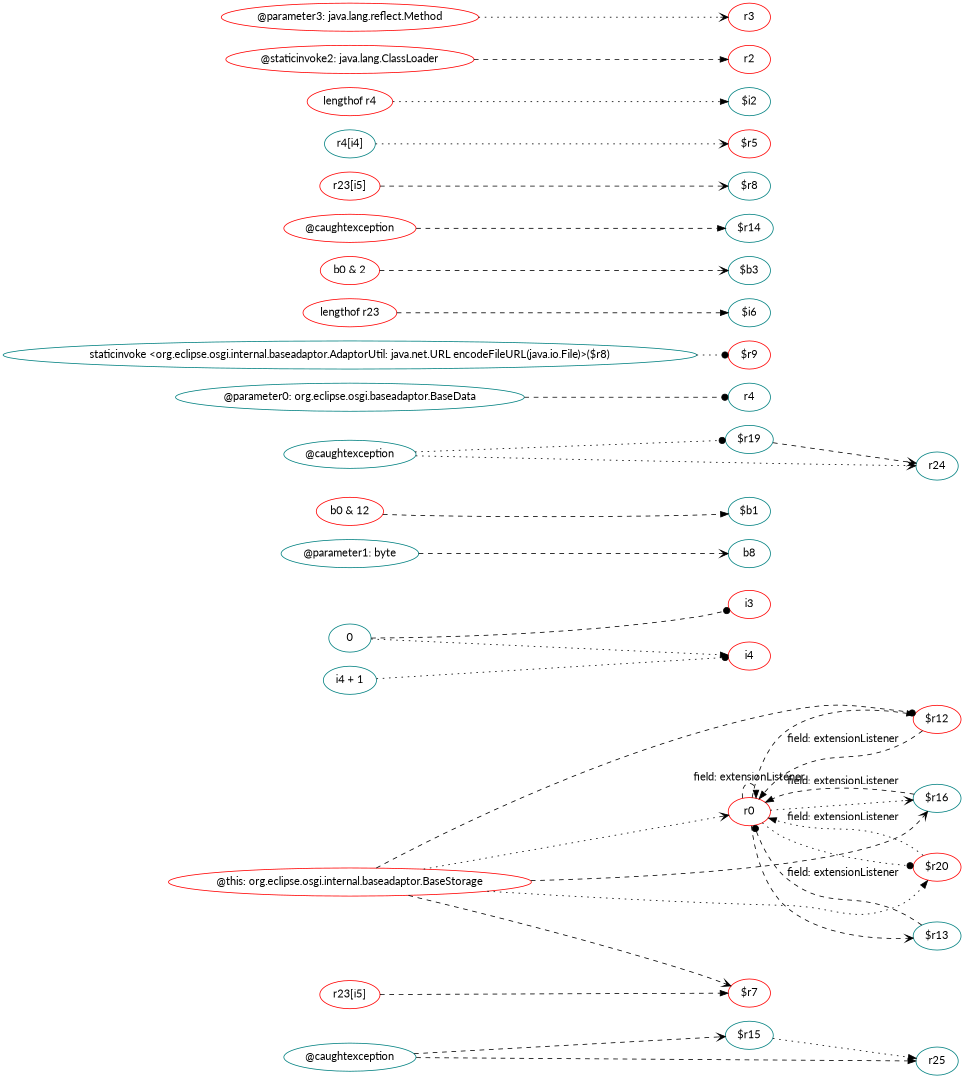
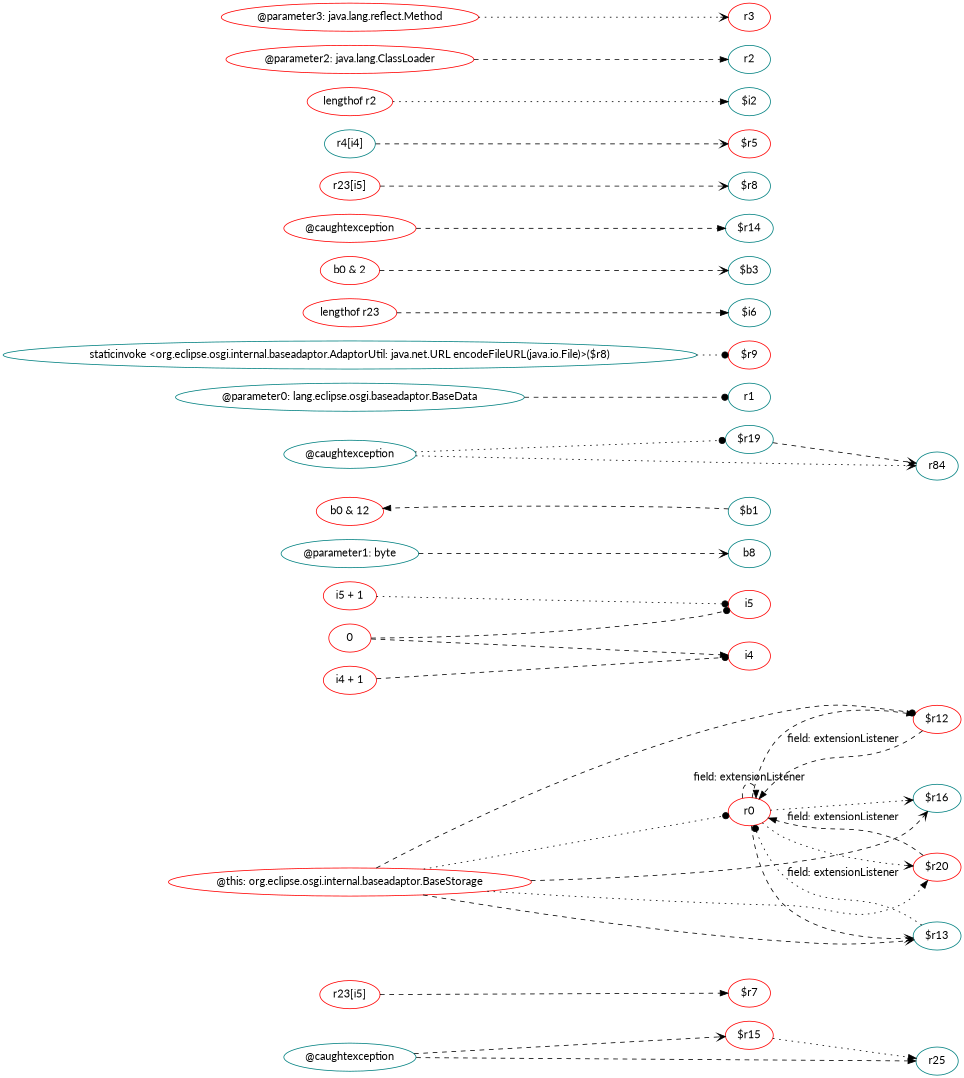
node "@staticinvoke2: java.lang.ClassLoader": label "@staticinvoke2: java.lang.ClassLoader" -> "@parameter2: java.lang.ClassLoader"
node "r2": color red -> teal
node "lengthof r4": label "lengthof r4" -> "lengthof r2"
edge "r4[i4]" -> "$r5": style dotted -> dashed
node "@parameter0: org.eclipse.osgi.baseadaptor.BaseData": label "@parameter0: org.eclipse.osgi.baseadaptor.BaseData" -> "@parameter0: lang.eclipse.osgi.baseadaptor.BaseData"
node "r4": label "r4" -> "r1"
node "r24": label "r24" -> "r84"
edge "b0 & 12" -> "$b1": reversed
node "i5 + 1": added
node "i3": label "i3" -> "i5"
node "0": color teal -> red
edge "0" -> "i4": style dotted -> dashed
edge "i4 + 1" -> "i4": style dotted -> dashed
node "i4 + 1": color teal -> red
edge "$r16" -> "r0": removed, label "field: extensionListener"
edge "$r20" -> "r0": style dotted -> dashed
edge "@this: org.eclipse.osgi.internal.baseadaptor.BaseStorage" -> "r0": arrowhead vee -> dot
edge "r0" -> "$r20": arrowhead dot -> vee
edge "$r13" -> "r0": style dashed -> dotted
edge "@this: org.eclipse.osgi.internal.baseadaptor.BaseStorage" -> "$r7": now "@this: org.eclipse.osgi.internal.baseadaptor.BaseStorage" -> "$r13"
node "$r15": color teal -> red
